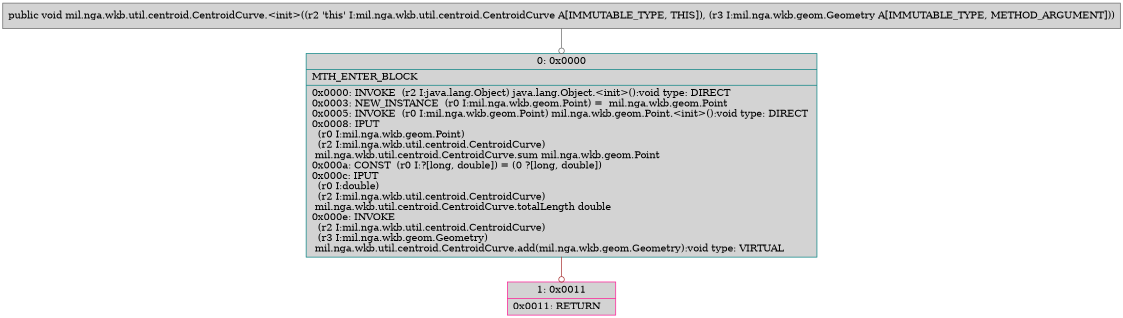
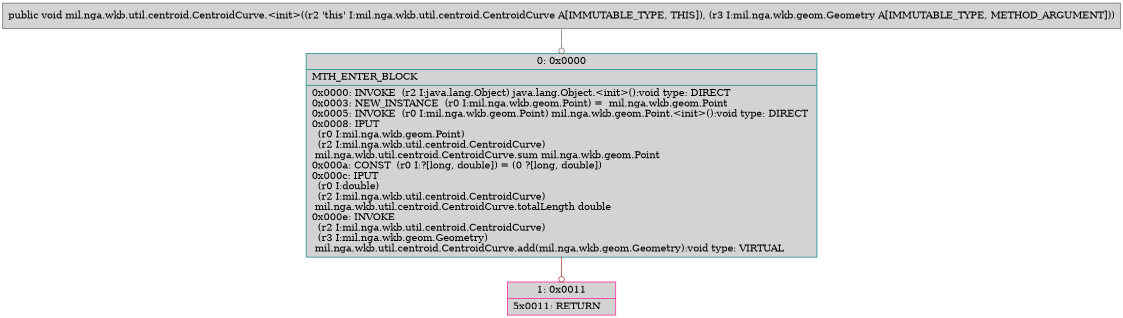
node "1: 0x0011": text "0x0011: RETURN" -> "5x0011: RETURN"
